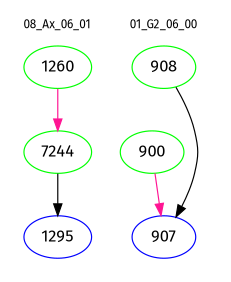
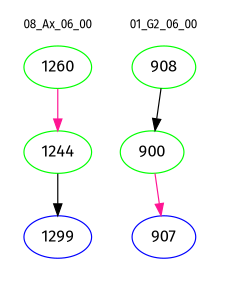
cluster "08_Ax_06_01": label "08_Ax_06_01" -> "08_Ax_06_00"
edge "908" -> "907": now "908" -> "900"
node "7244": label "7244" -> "1244"
node "1295": label "1295" -> "1299"
